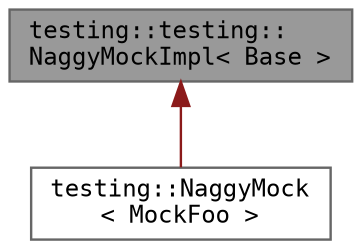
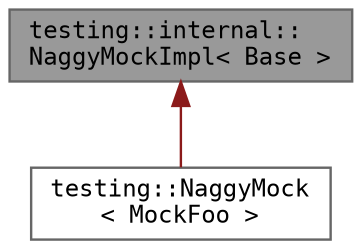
node "testing::testing:: NaggyMockImpl< Base >": label "testing::testing:: NaggyMockImpl< Base >" -> "testing::internal:: NaggyMockImpl< Base >"
